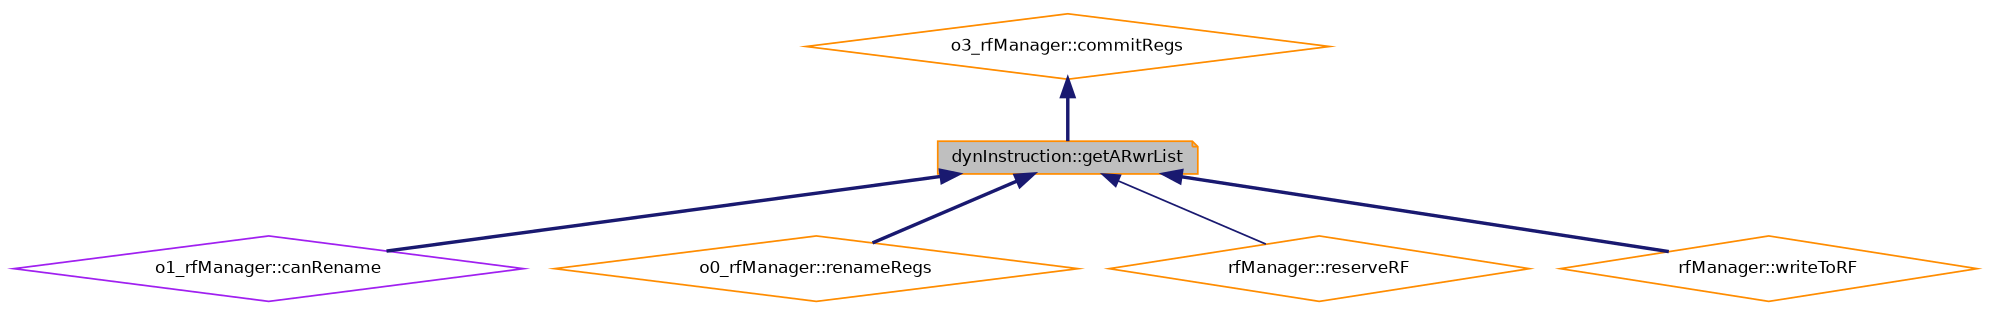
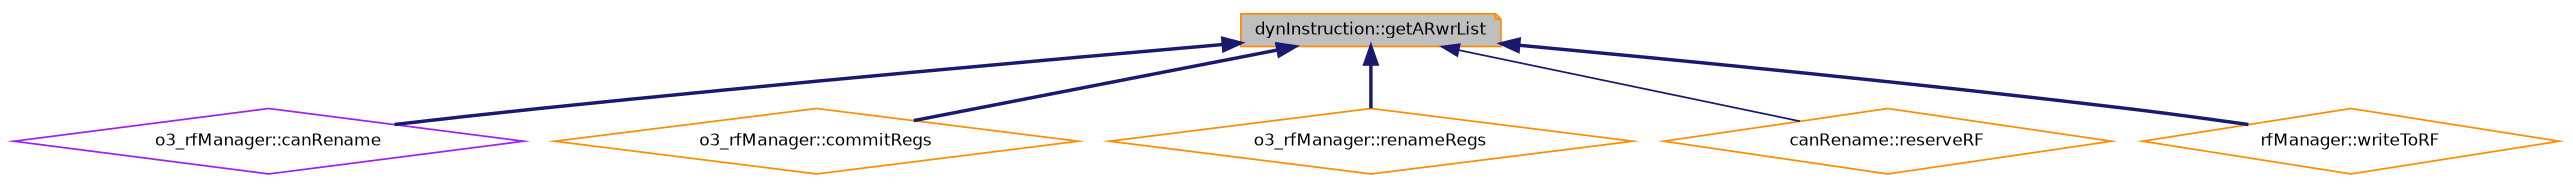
edge "dynInstruction::getARwrList" -> "o3_rfManager::commitRegs": reversed
node "o1_rfManager::canRename": label "o1_rfManager::canRename" -> "o3_rfManager::canRename"
node "o0_rfManager::renameRegs": label "o0_rfManager::renameRegs" -> "o3_rfManager::renameRegs"
node "rfManager::reserveRF": label "rfManager::reserveRF" -> "canRename::reserveRF"
